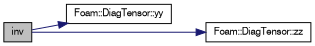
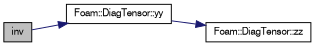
edge "inv" -> "Foam::DiagTensor::zz": now "Foam::DiagTensor::yy" -> "Foam::DiagTensor::zz"
